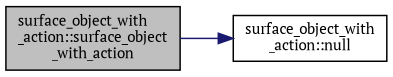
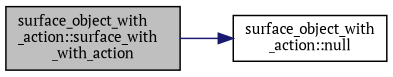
node "surface_object_with _action::surface_object _with_action": label "surface_object_with _action::surface_object _with_action" -> "surface_object_with _action::surface_with _with_action"
